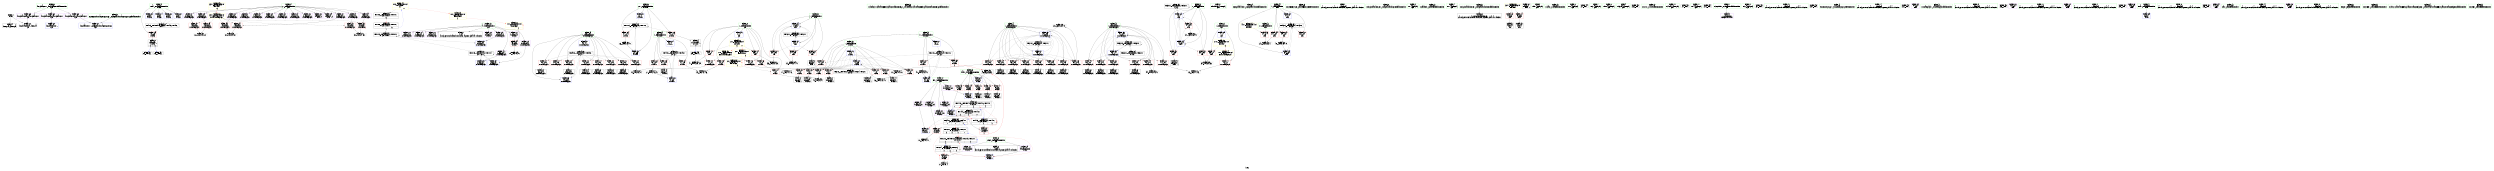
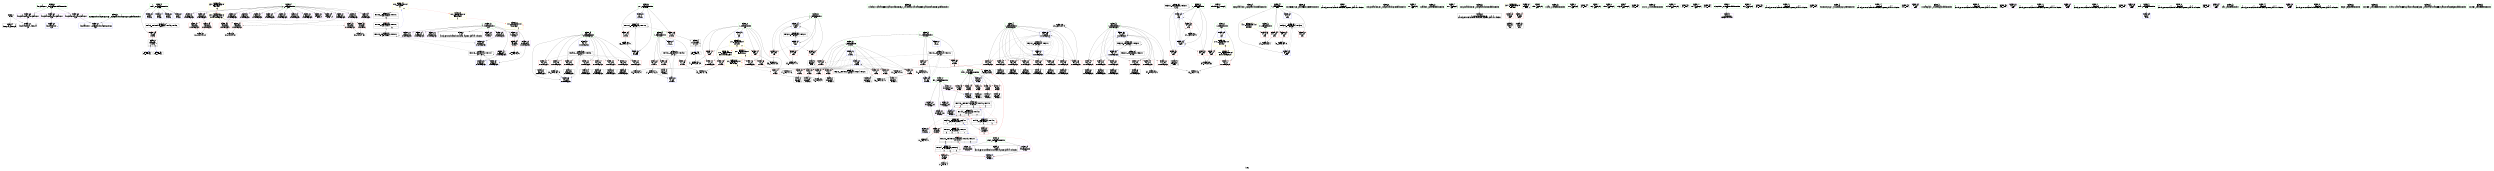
node "NodeID: 307": added
node "NodeID: 124": removed
